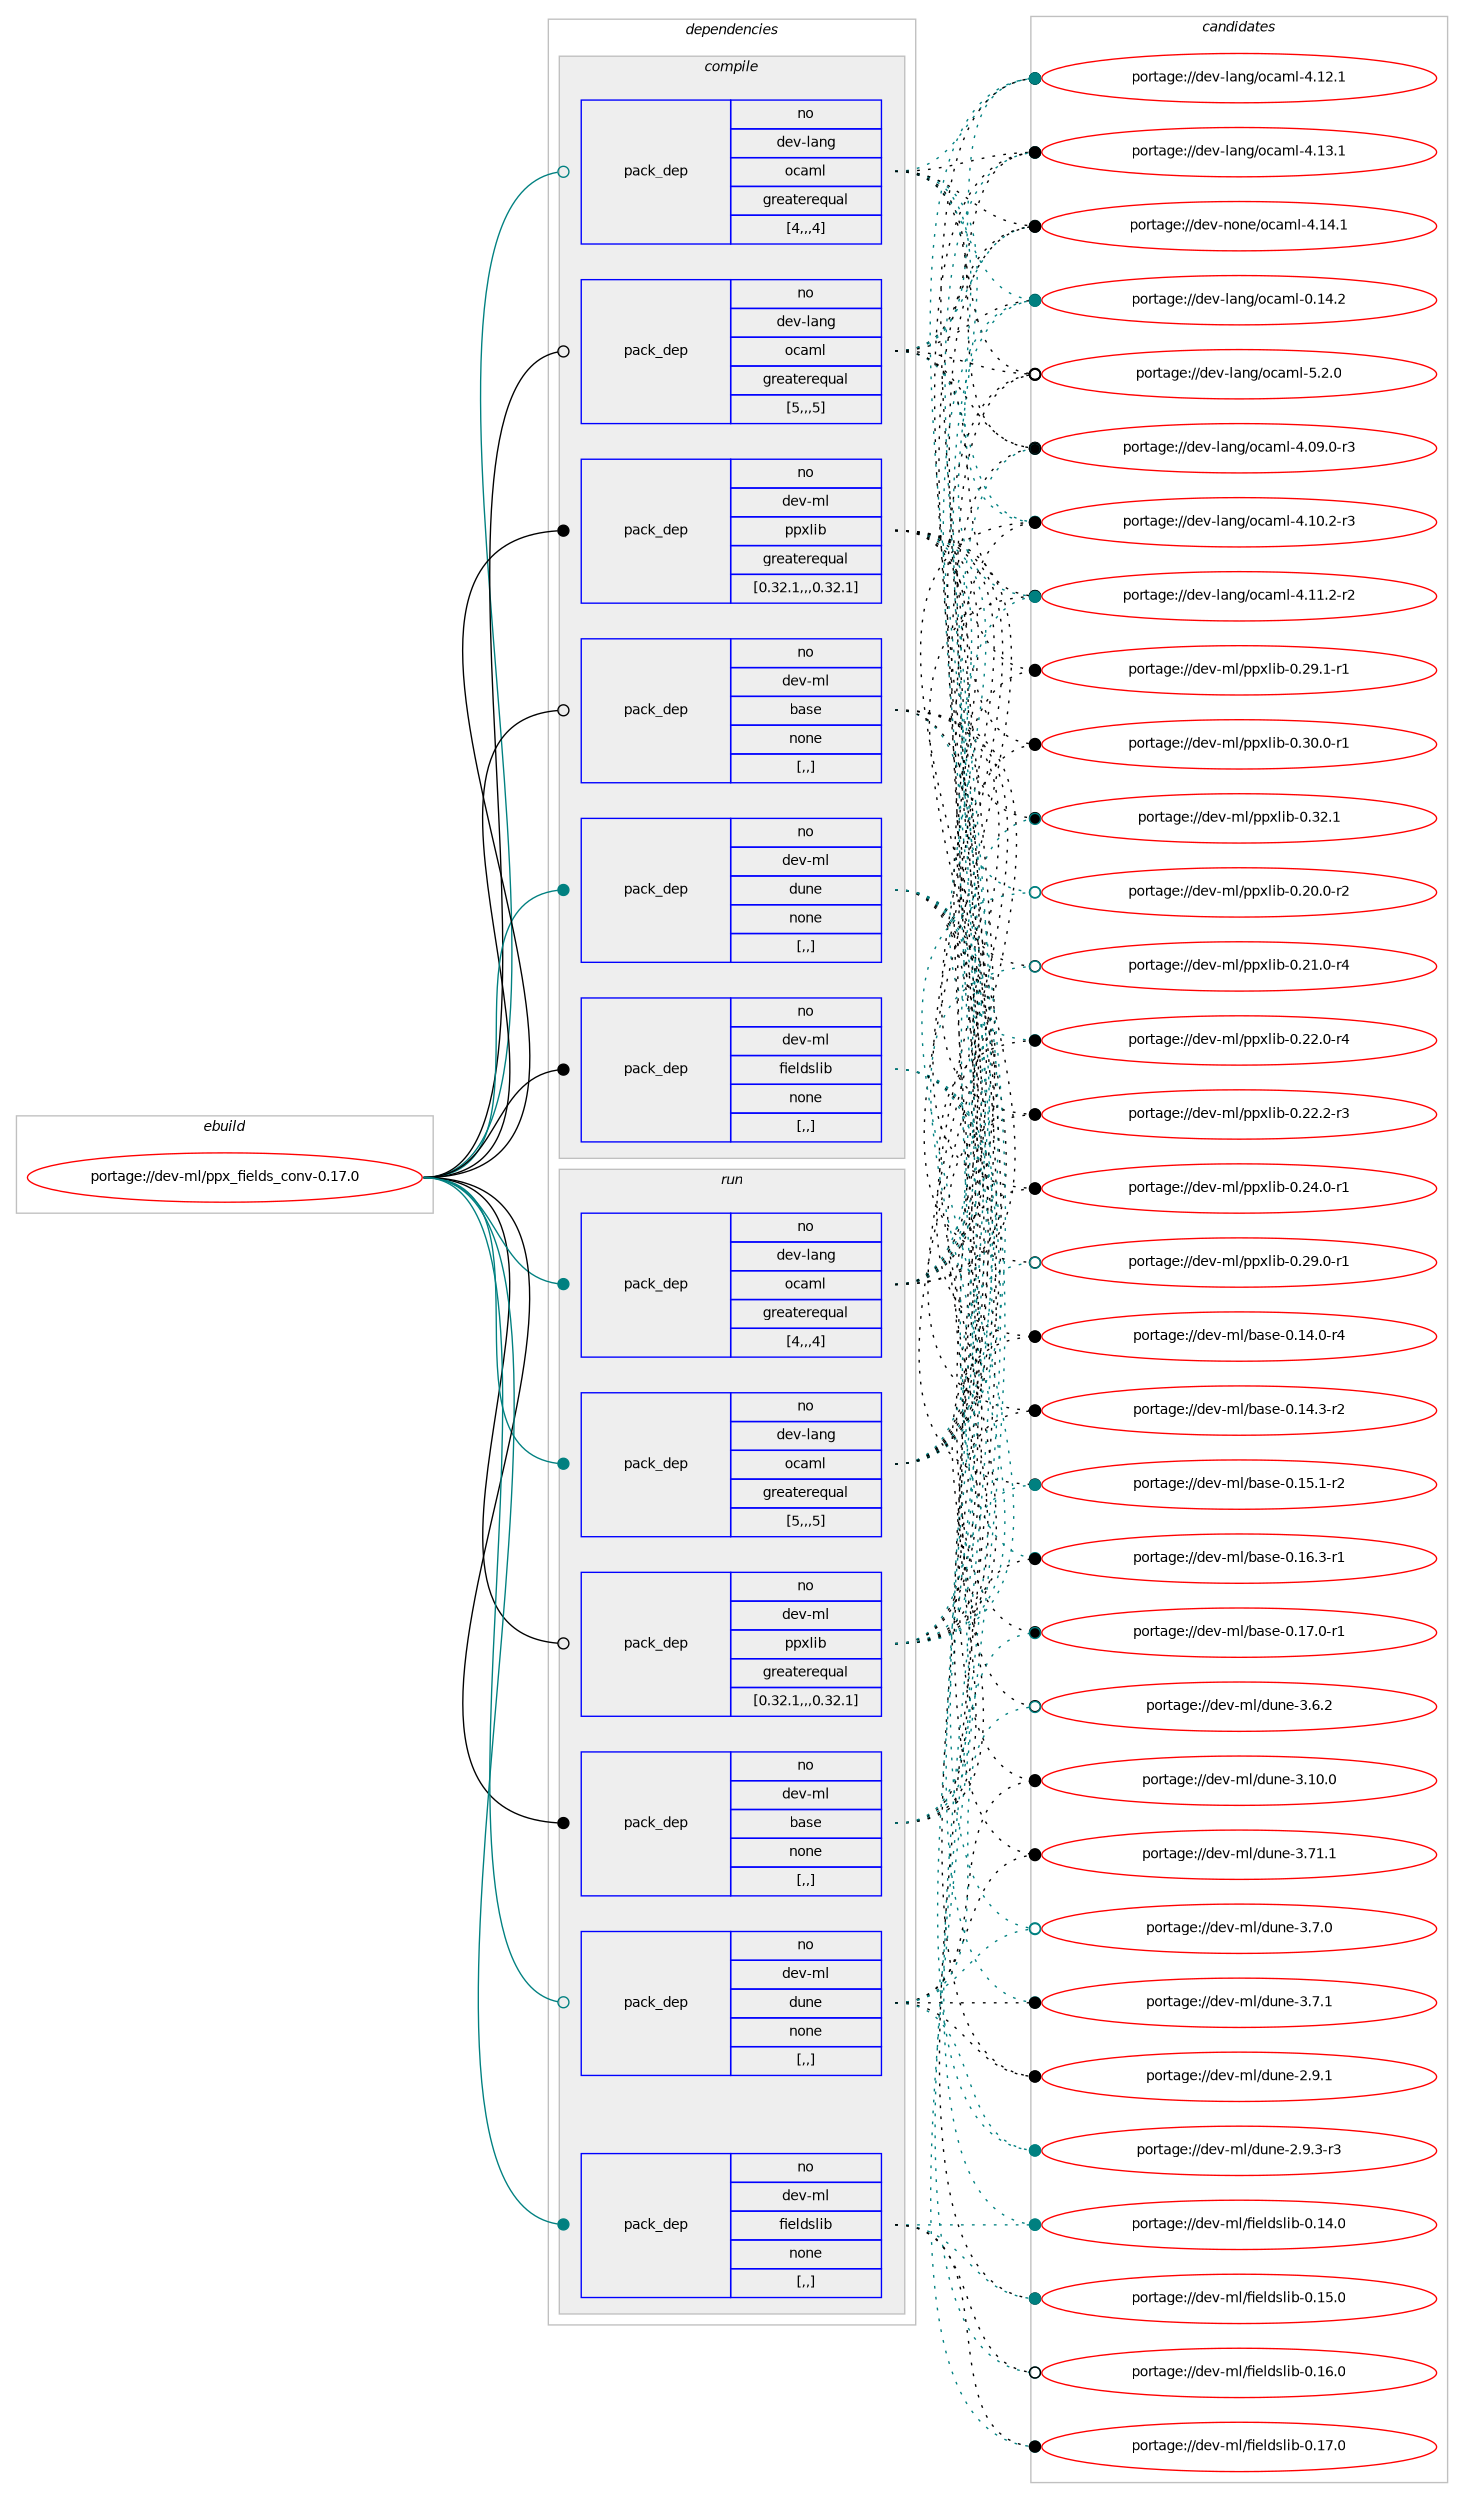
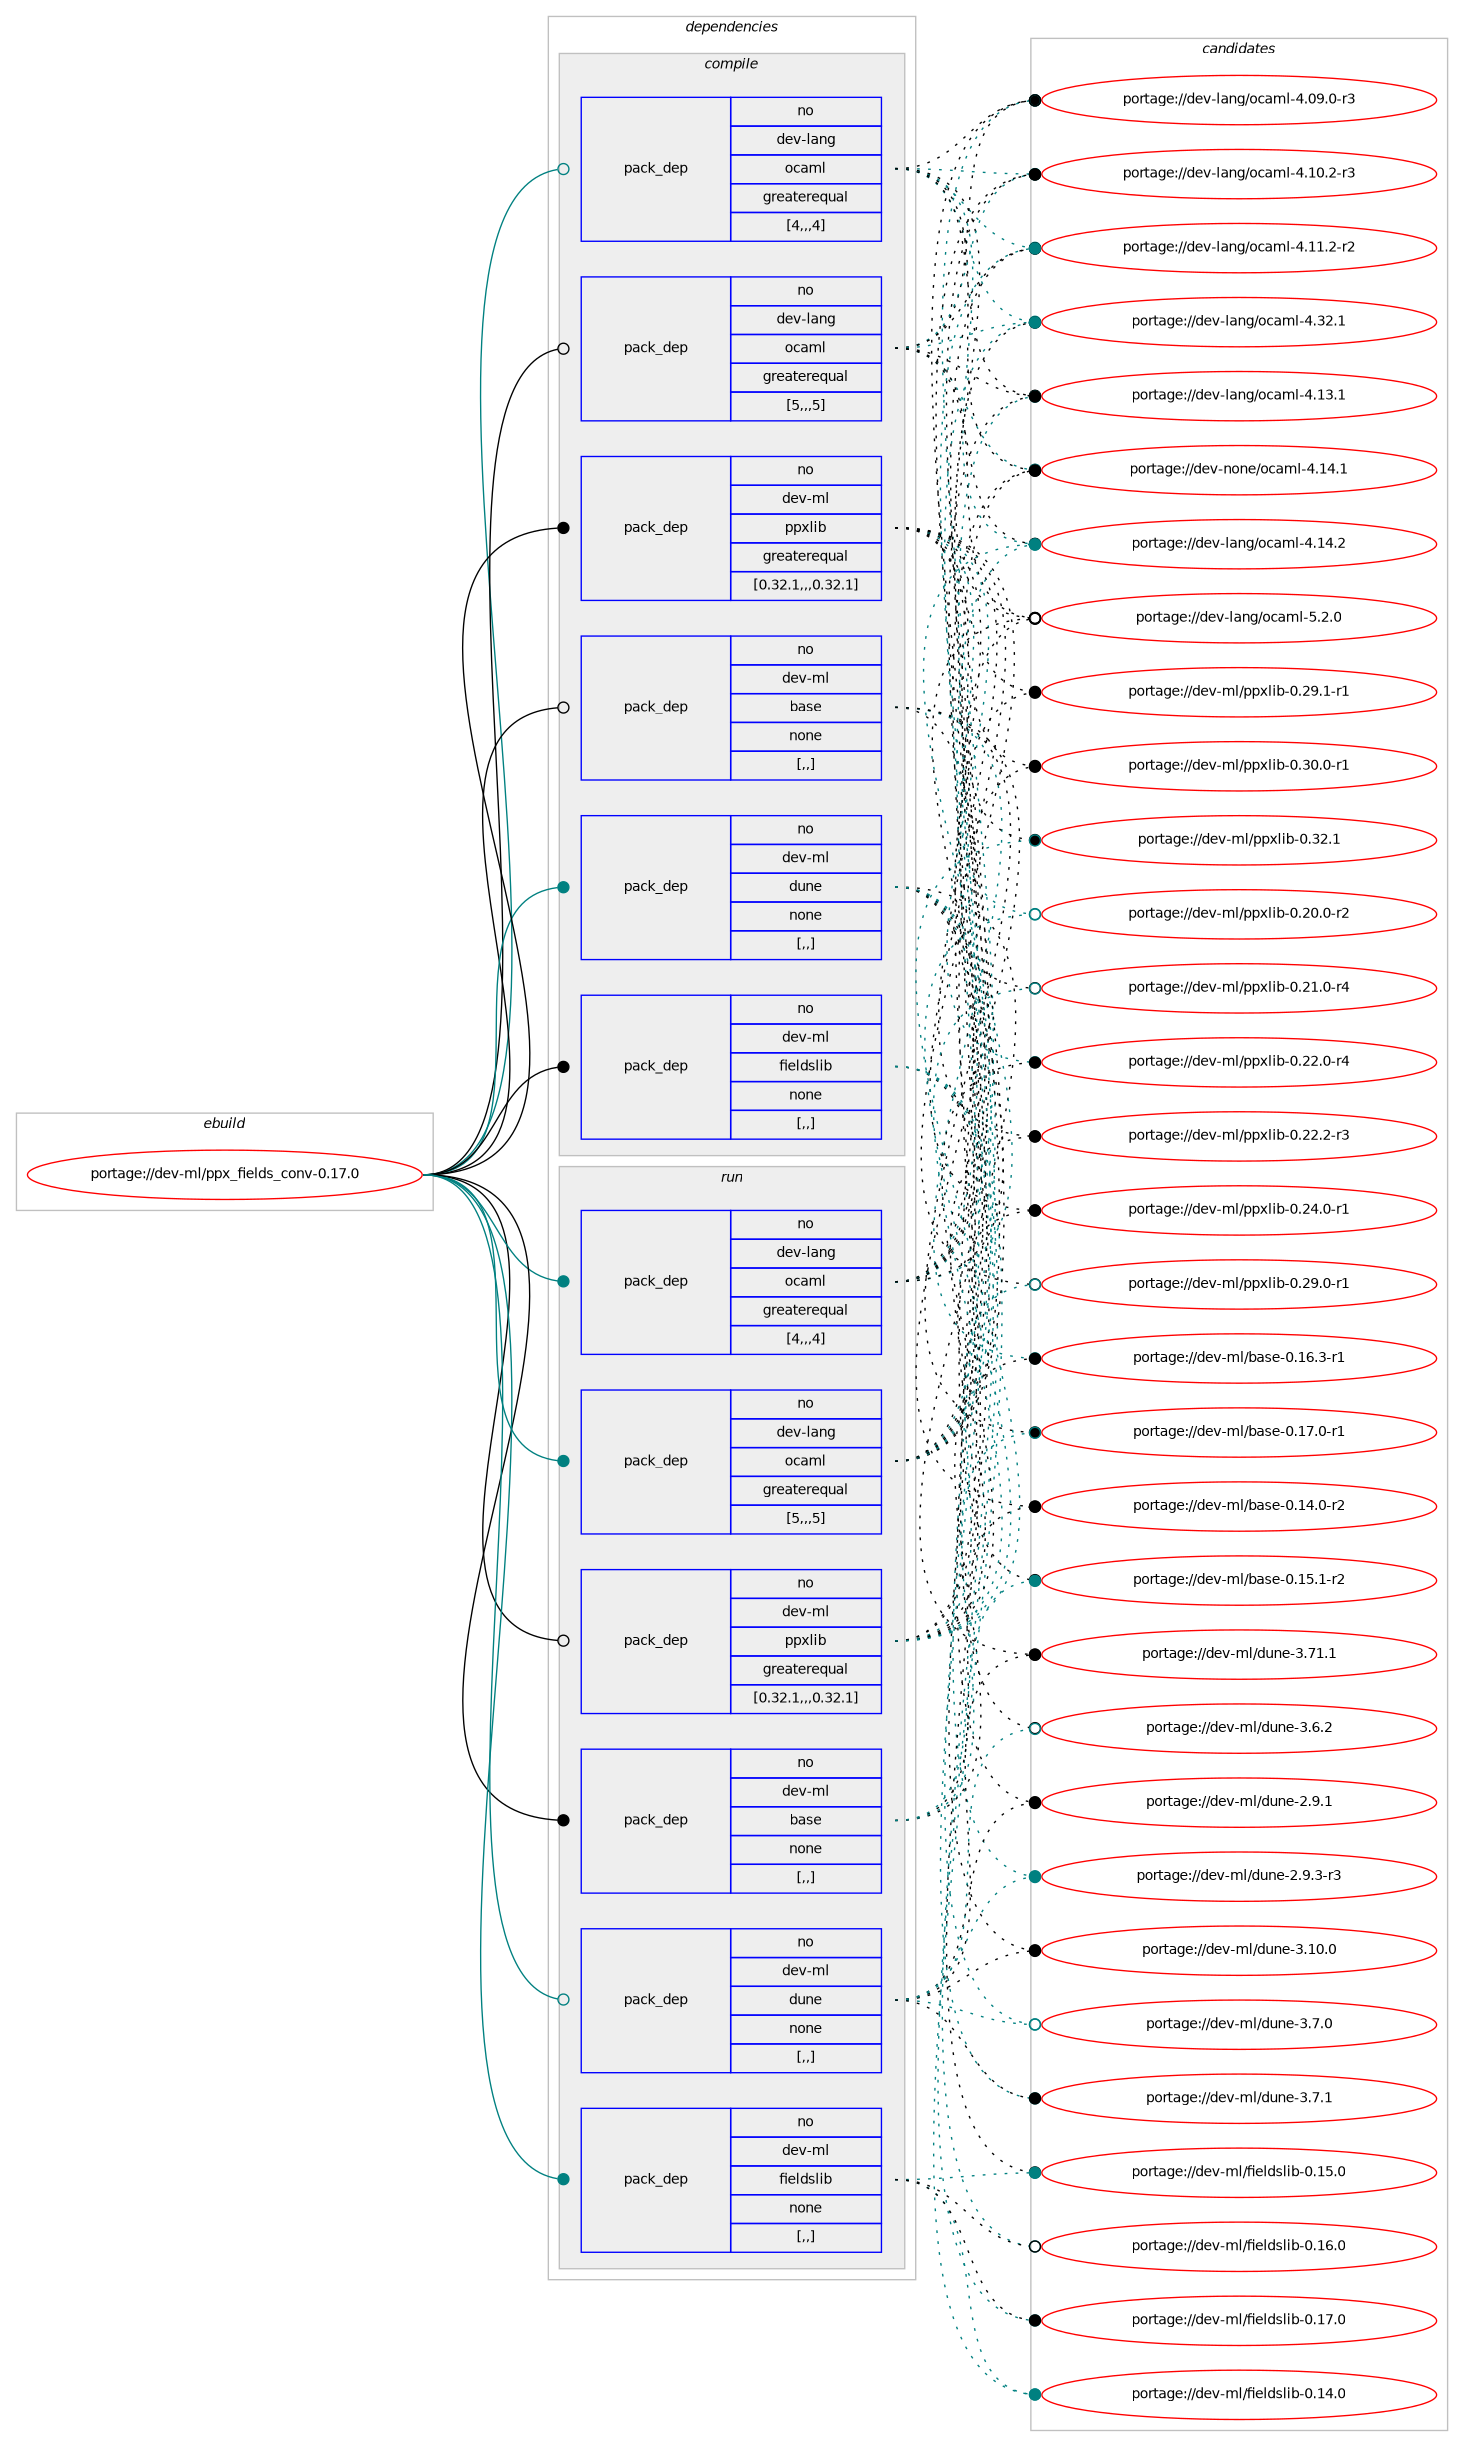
node "portage://dev-lang/ocaml-4.12.1": label "portage://dev-lang/ocaml-4.12.1" -> "portage://dev-lang/ocaml-4.32.1"
node "portage://dev-lang/ocaml-0.14.2": label "portage://dev-lang/ocaml-0.14.2" -> "portage://dev-lang/ocaml-4.14.2"
node "portage://dev-ml/base-0.14.0-r4": label "portage://dev-ml/base-0.14.0-r4" -> "portage://dev-ml/base-0.14.0-r2"
node "portage://dev-ml/base-0.14.3-r2": removed
